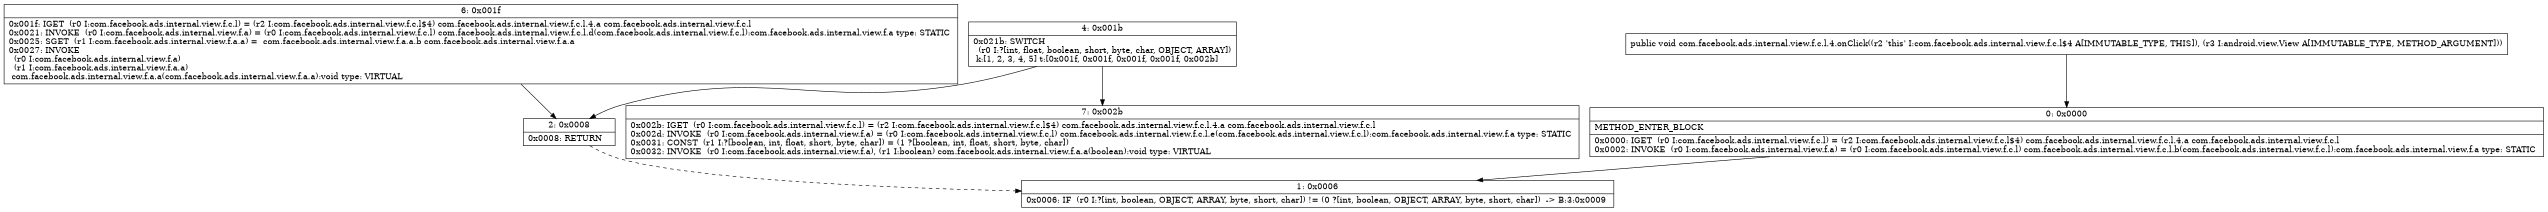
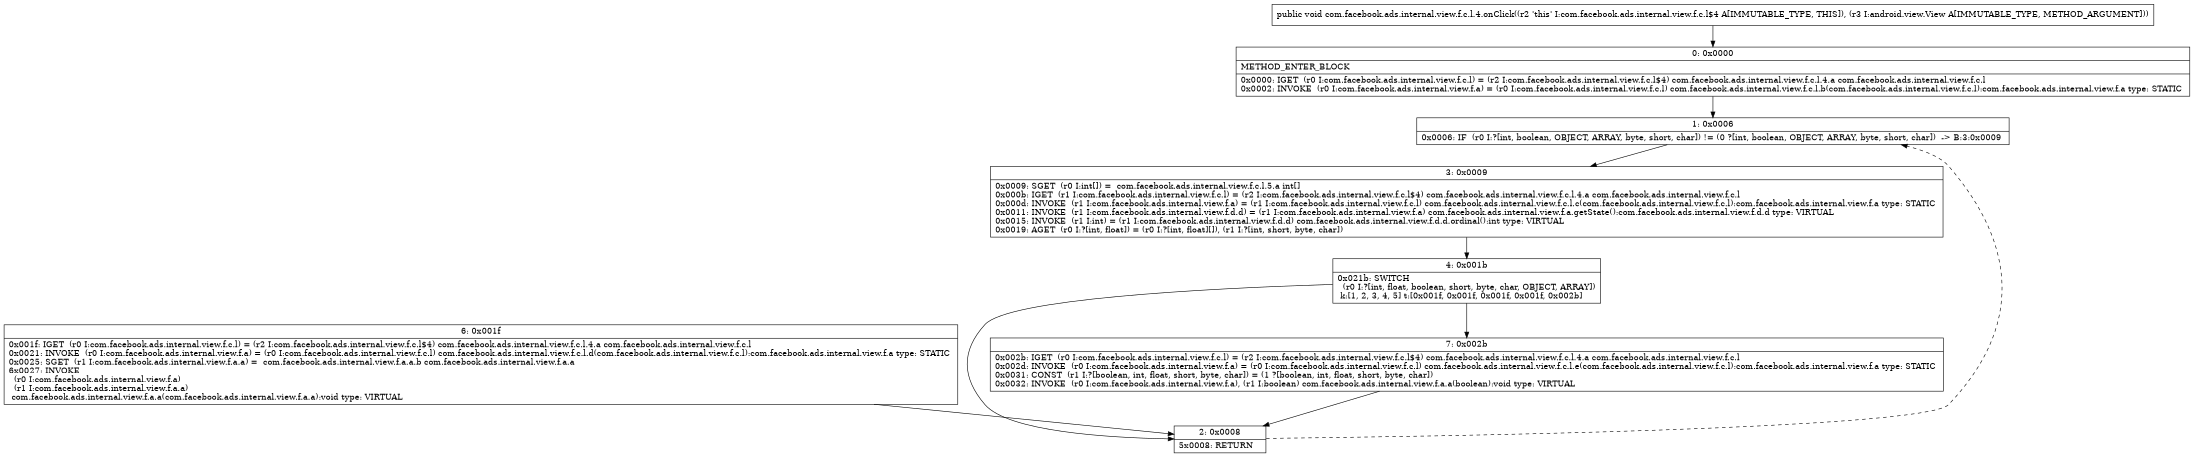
node "6: 0x001f": text "0x0027: INVOKE" -> "6x0027: INVOKE"
node "2: 0x0008": text "0x0008: RETURN" -> "5x0008: RETURN"
node "3: 0x0009": added
edge "7: 0x002b" -> "2: 0x0008": added
